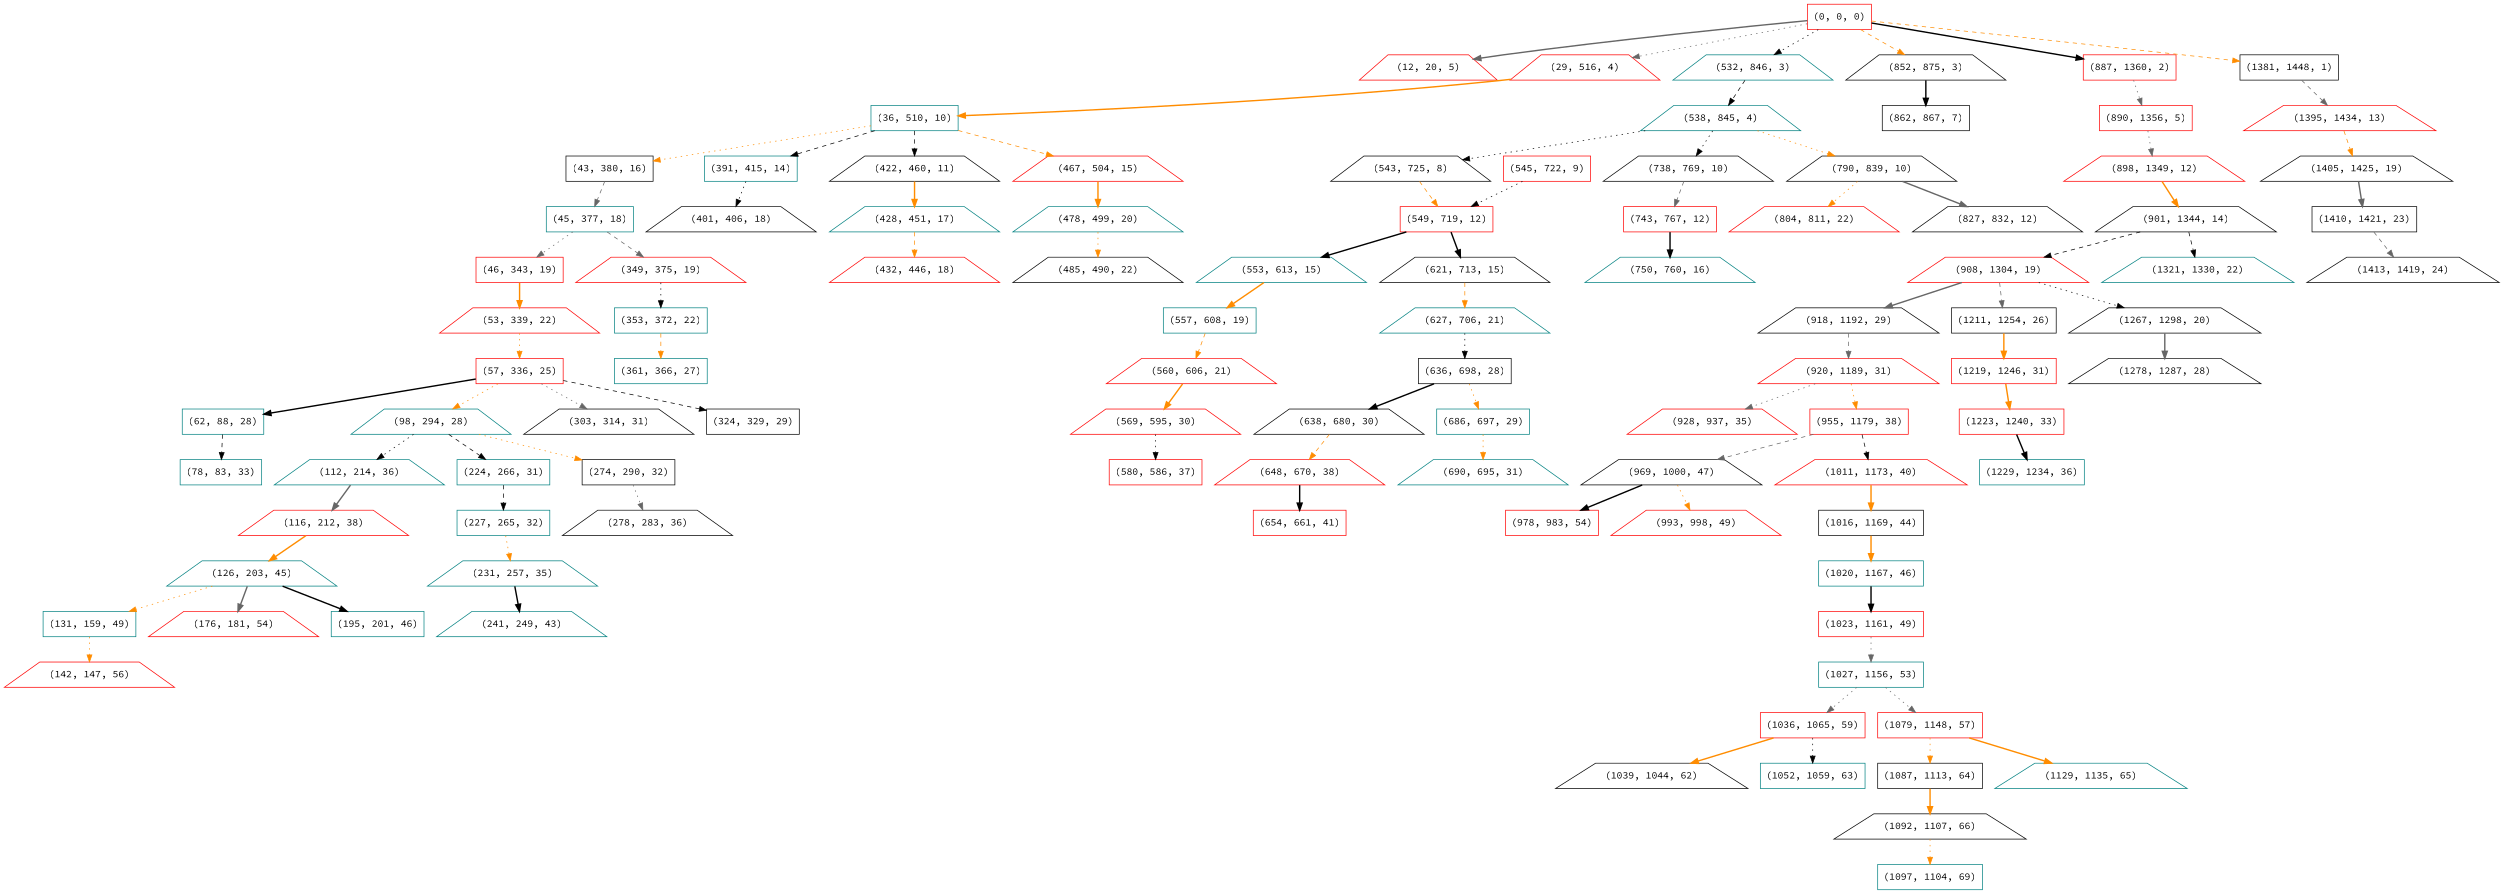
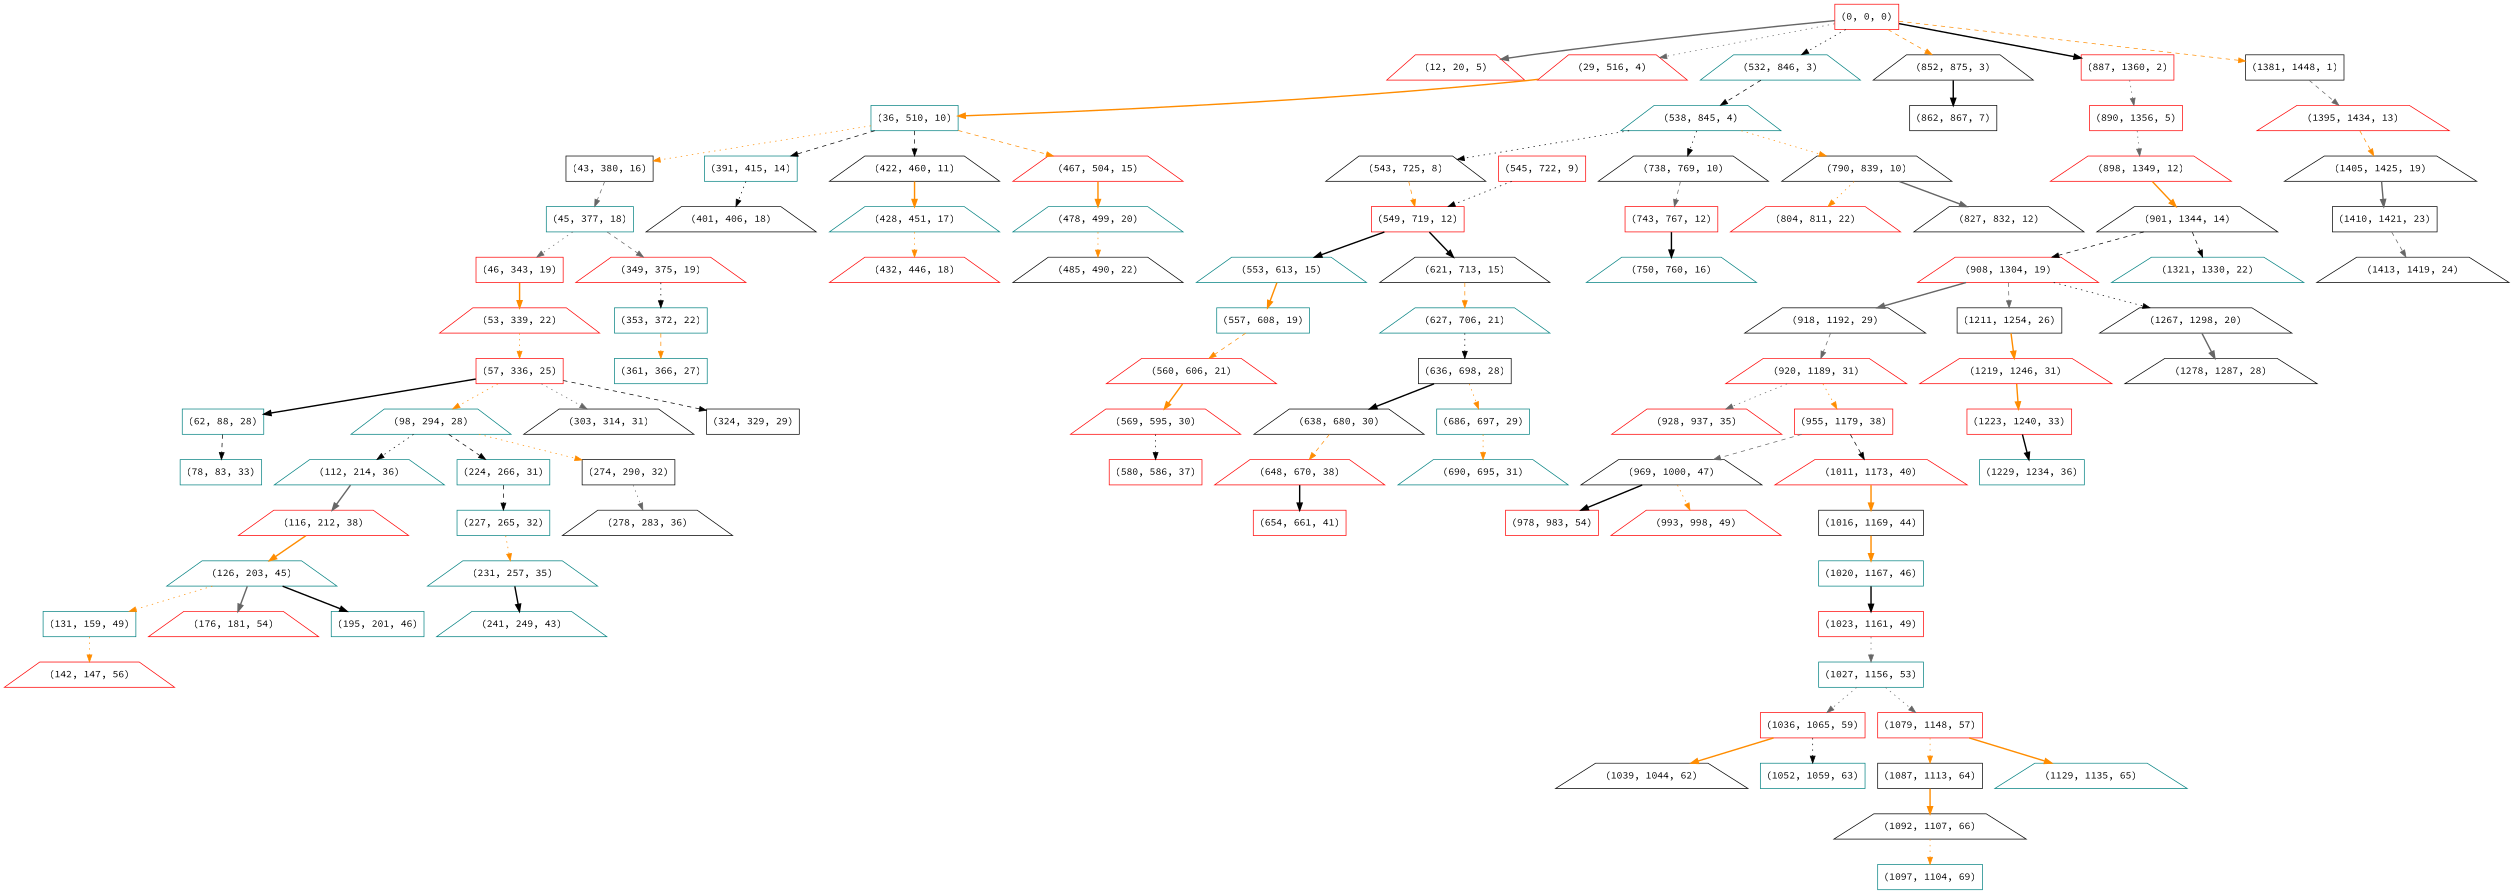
edge "(428, 451, 17)" -> "(432, 446, 18)": style dashed -> dotted
node "(1219, 1246, 31)": shape box -> trapezium
